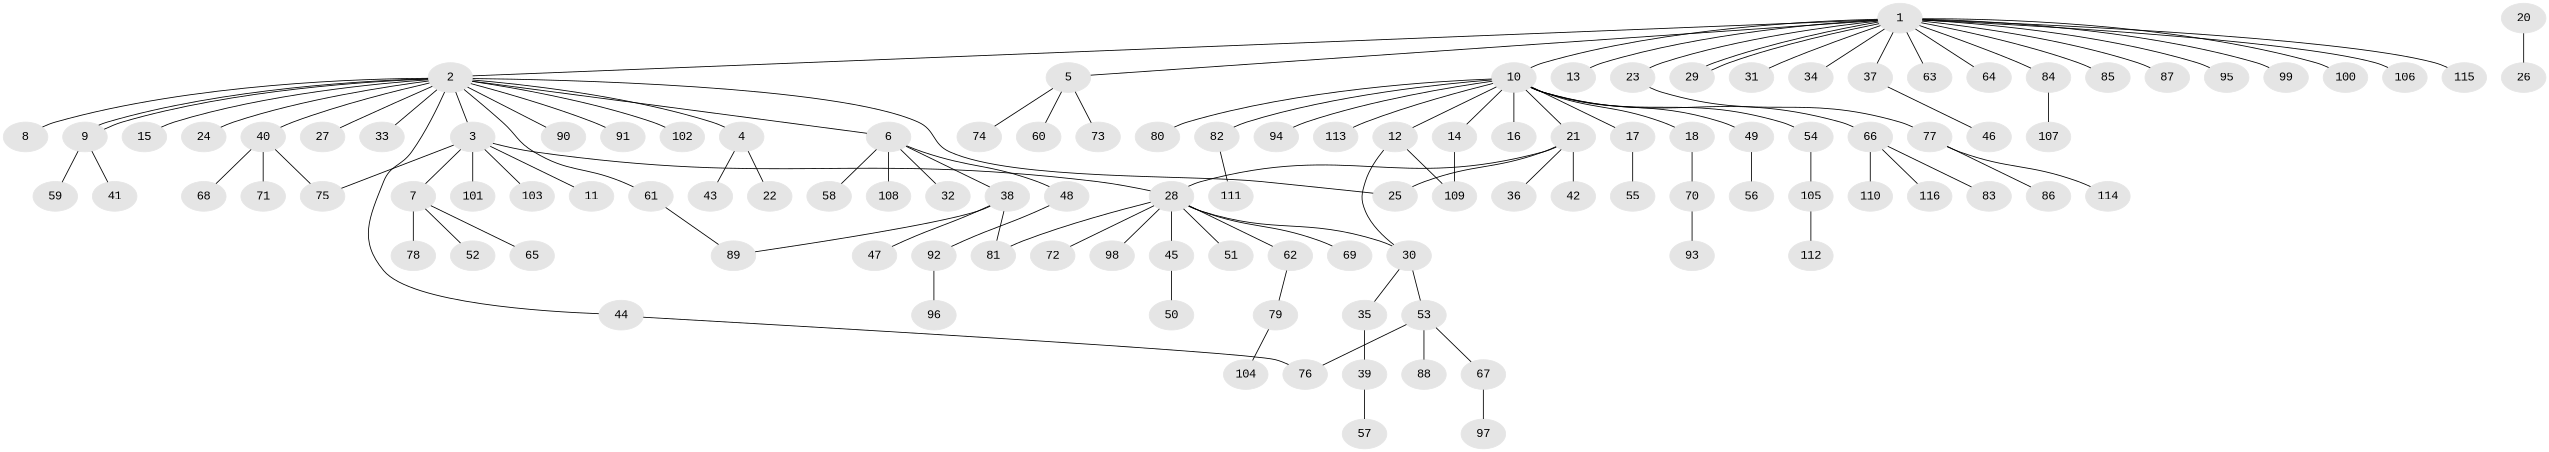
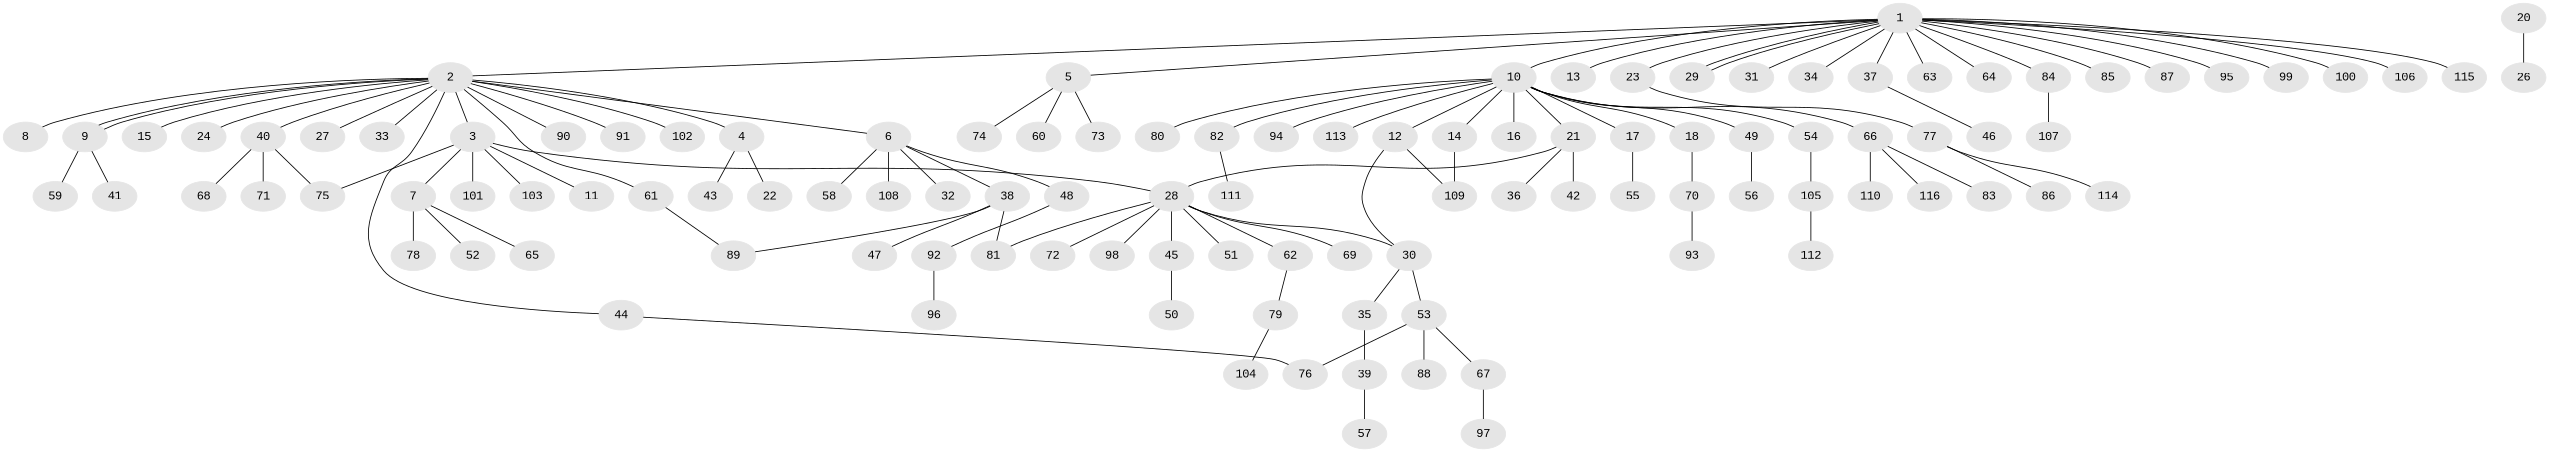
node "25": removed
